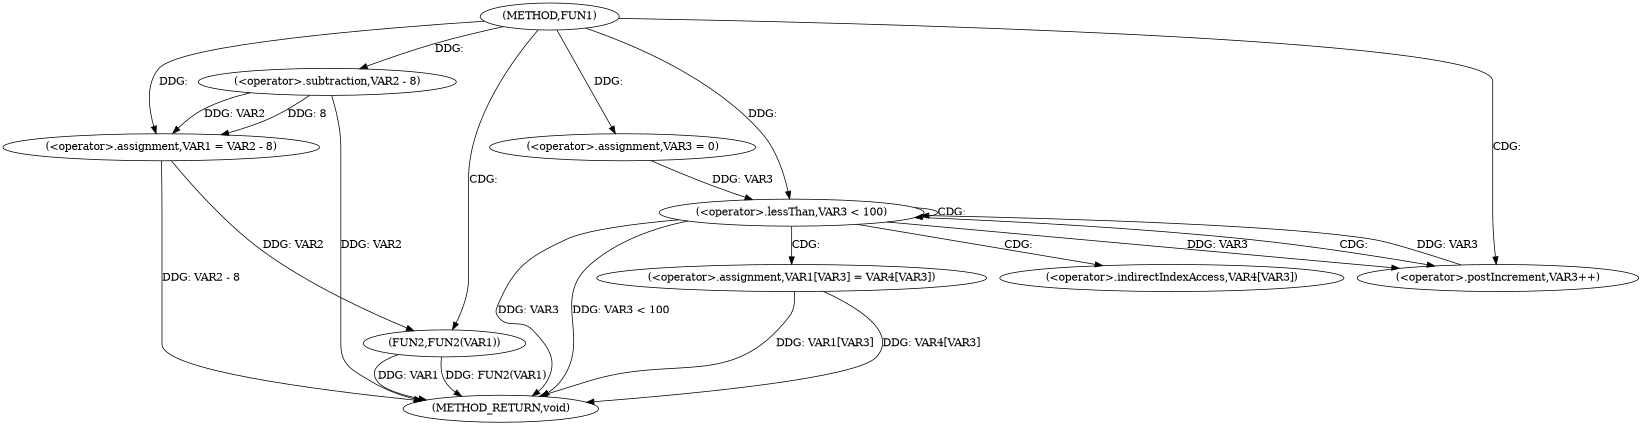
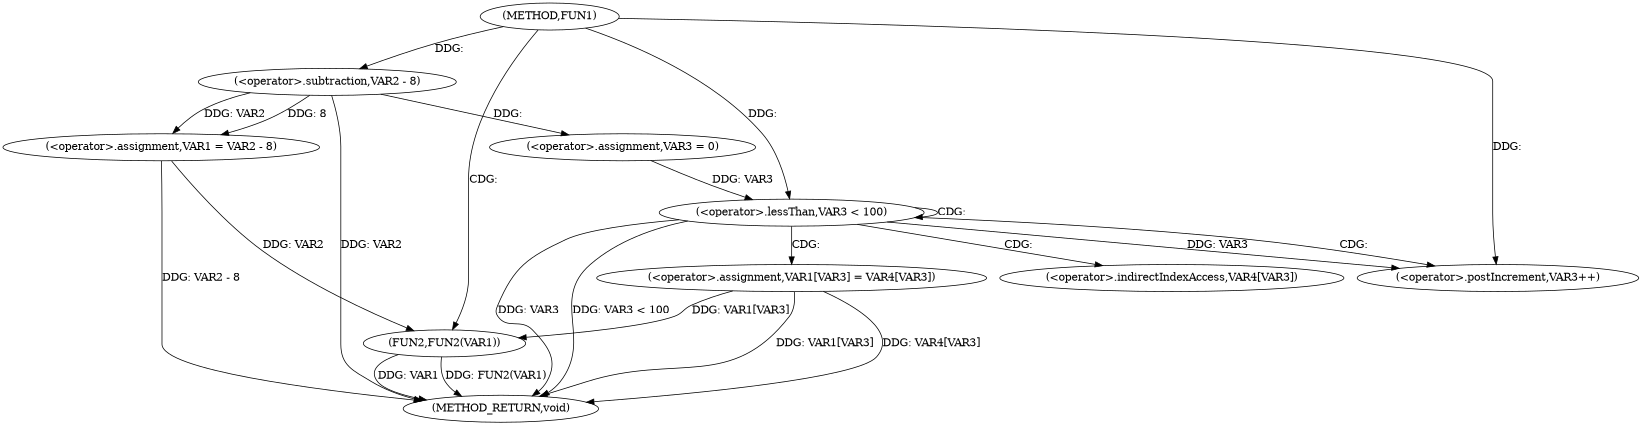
edge "(METHOD,FUN1)" -> "(<operator>.assignment,VAR1 = VAR2 - 8)": removed, label "DDG:"
edge "(METHOD,FUN1)" -> "(<operator>.assignment,VAR3 = 0)": now "(<operator>.subtraction,VAR2 - 8)" -> "(<operator>.assignment,VAR3 = 0)"
edge "(METHOD,FUN1)" -> "(<operator>.postIncrement,VAR3++)": label "CDG: " -> "DDG: "
edge "(<operator>.postIncrement,VAR3++)" -> "(<operator>.lessThan,VAR3 < 100)": removed, label "DDG: VAR3"
edge "(<operator>.assignment,VAR1[VAR3] = VAR4[VAR3])" -> "(FUN2,FUN2(VAR1))": added, label "DDG: VAR1[VAR3]"
